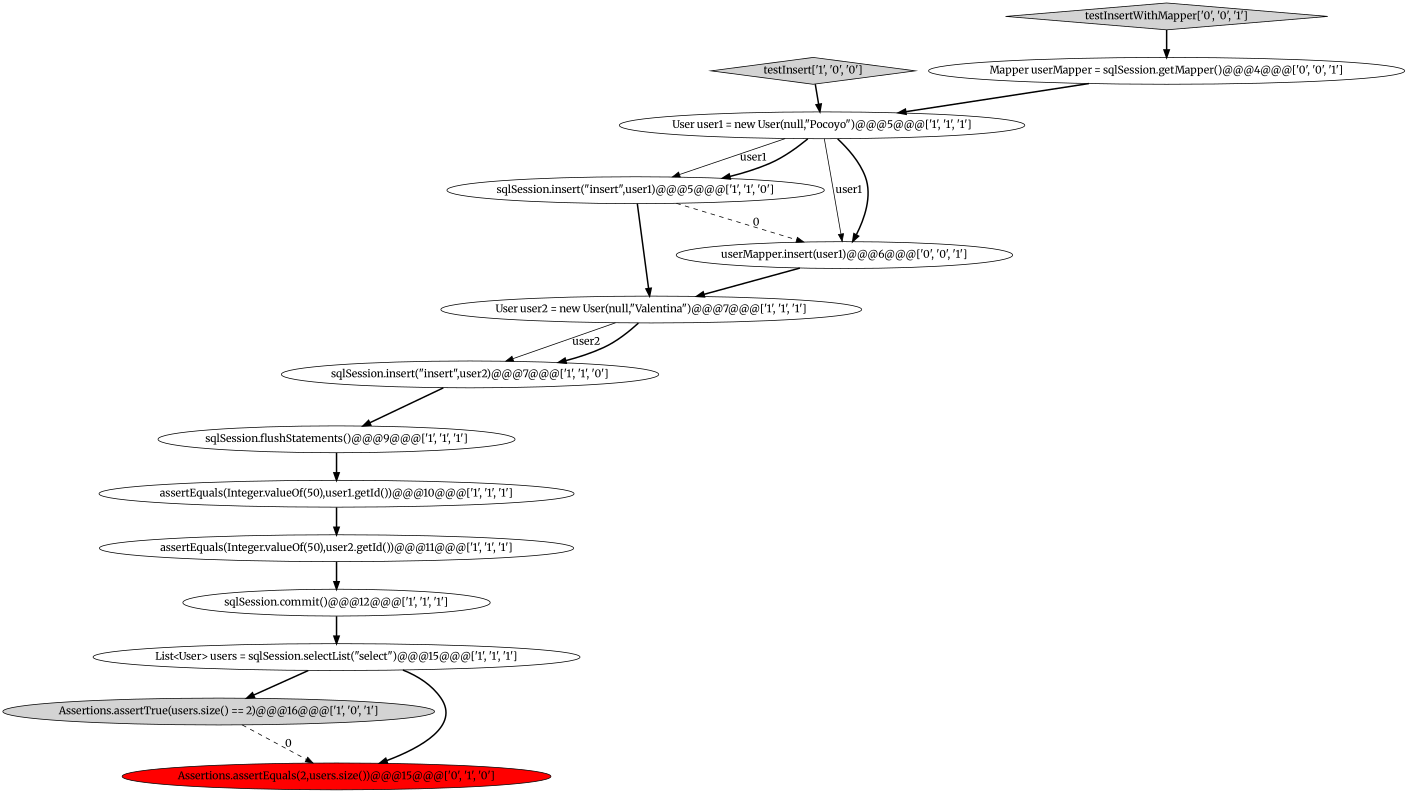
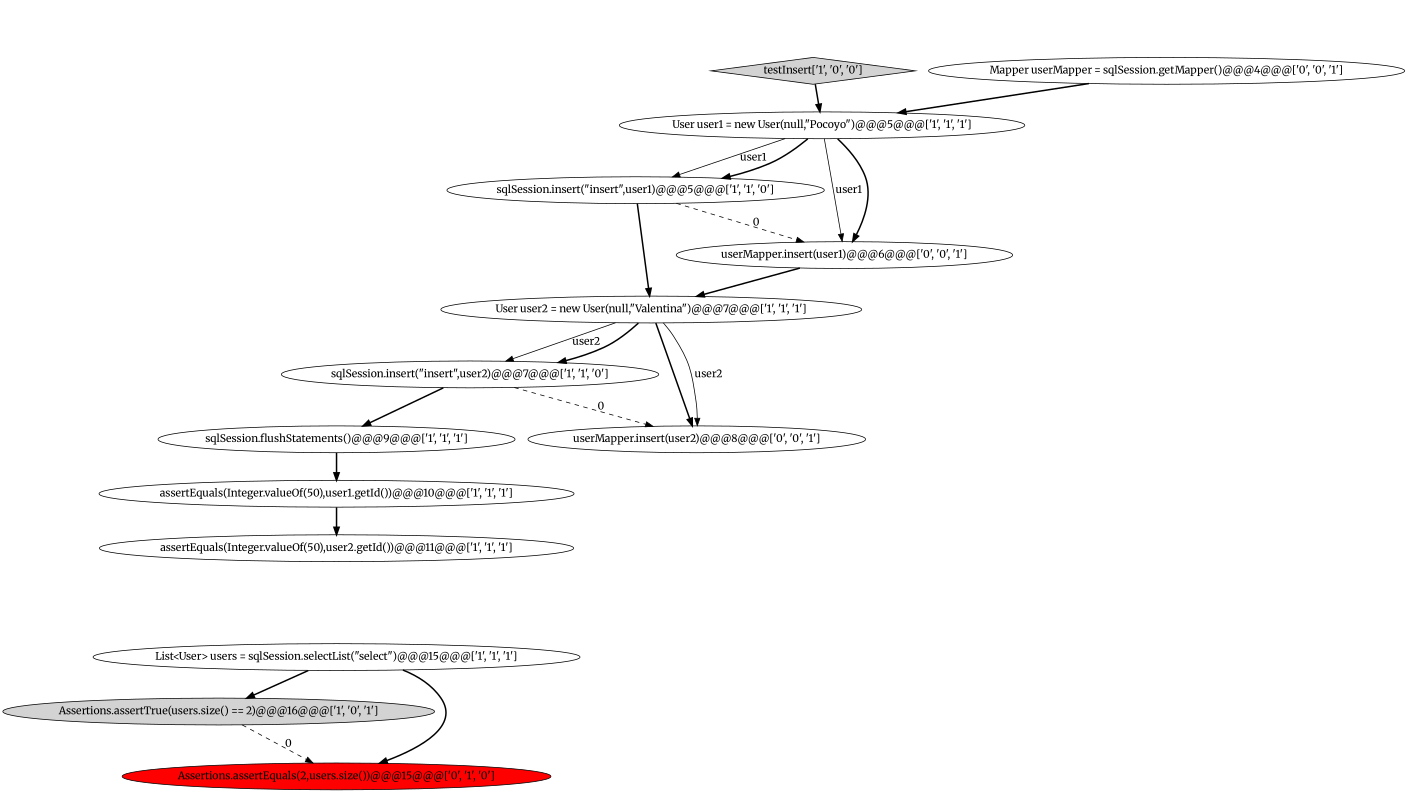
node "testInsertWithMapper['0', '0', '1']": removed
node "userMapper.insert(user2)@@@8@@@['0', '0', '1']": added
node "sqlSession.commit()@@@12@@@['1', '1', '1']": removed
